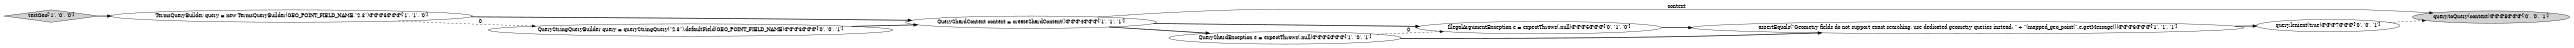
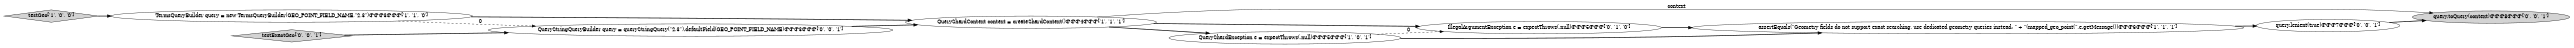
edge "query.lenient(true)@@@7@@@['0', '0', '1']" -> "query.toQuery(context)@@@8@@@['0', '0', '1']": style dashed -> bold
node "testExactGeo['0', '0', '1']": added
